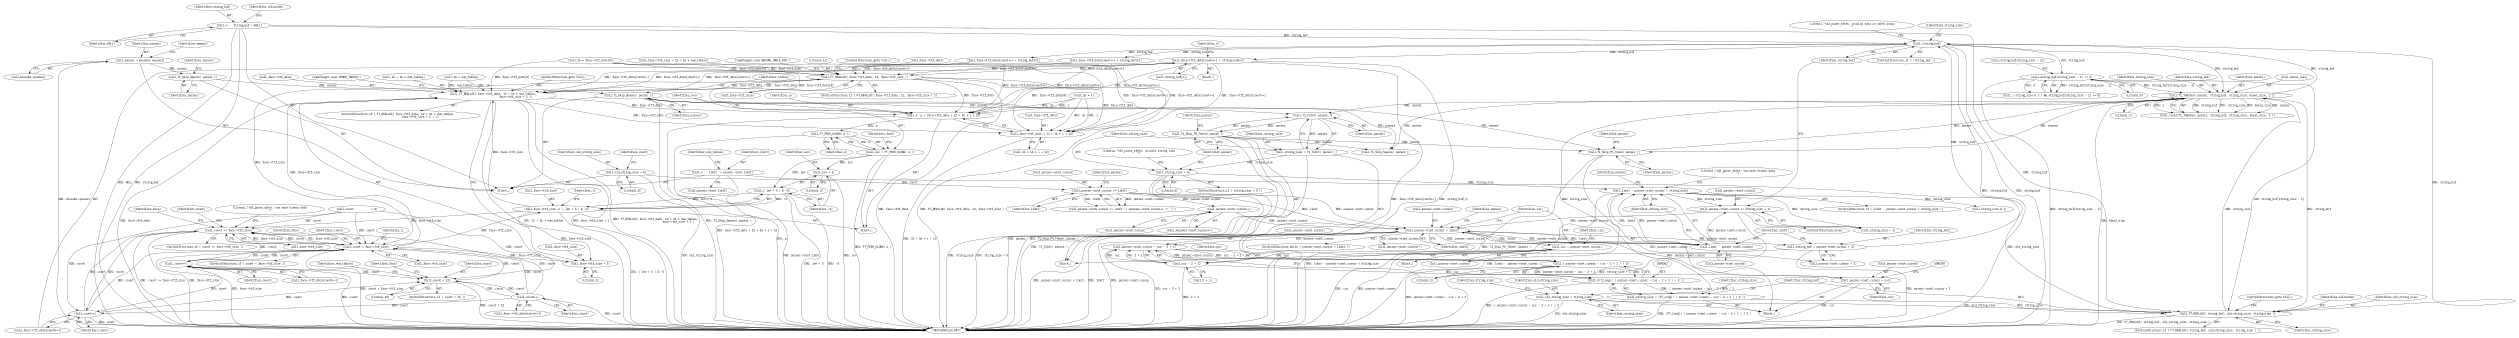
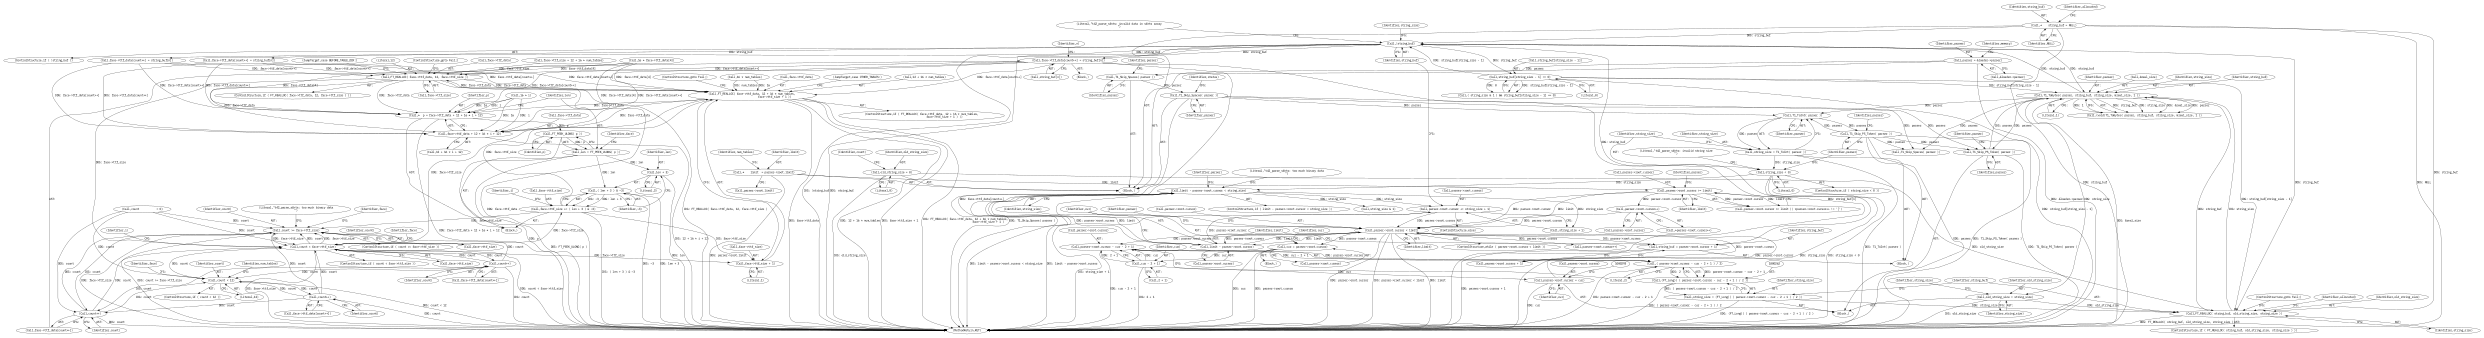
edge "(Call,string_buf[string_size - 1] == 0)" -> "(Call,!string_buf)": added, label "DDG: string_buf[string_size - 1]"
